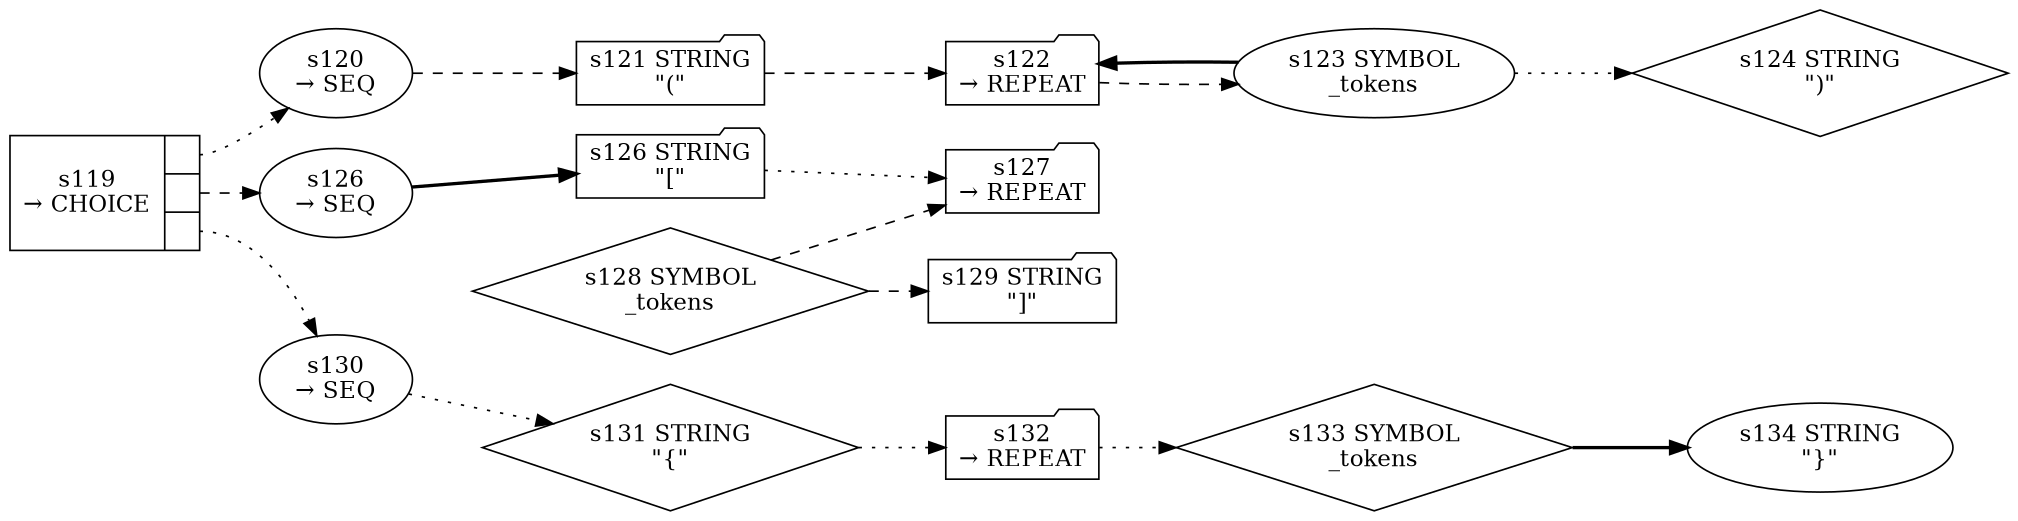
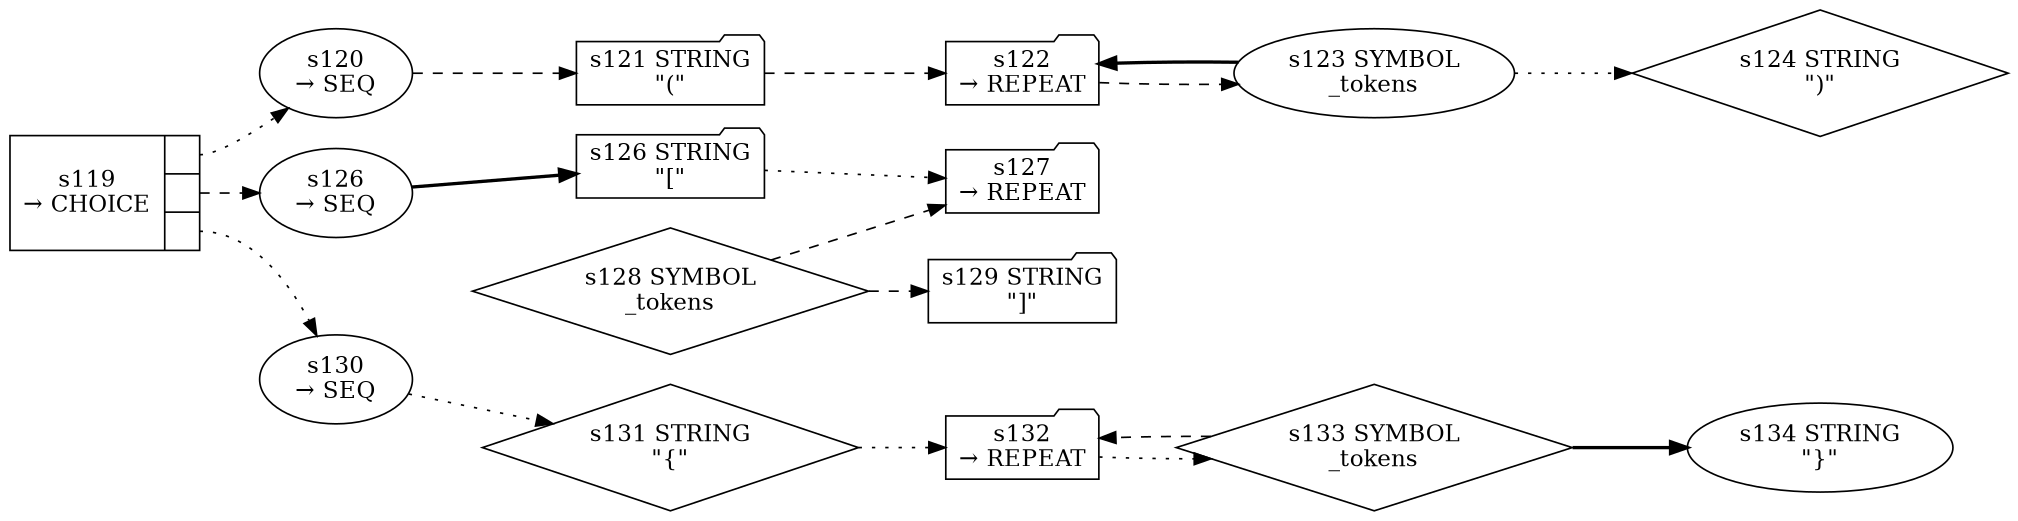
edge "s133 SYMBOL _tokens" -> "s132 → REPEAT": added
